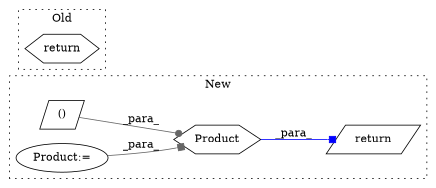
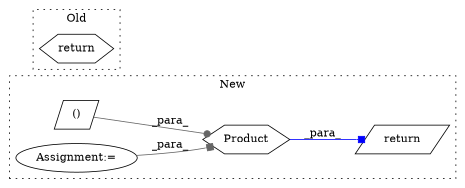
node "Product:=": label "Product:=" -> "Assignment:="
